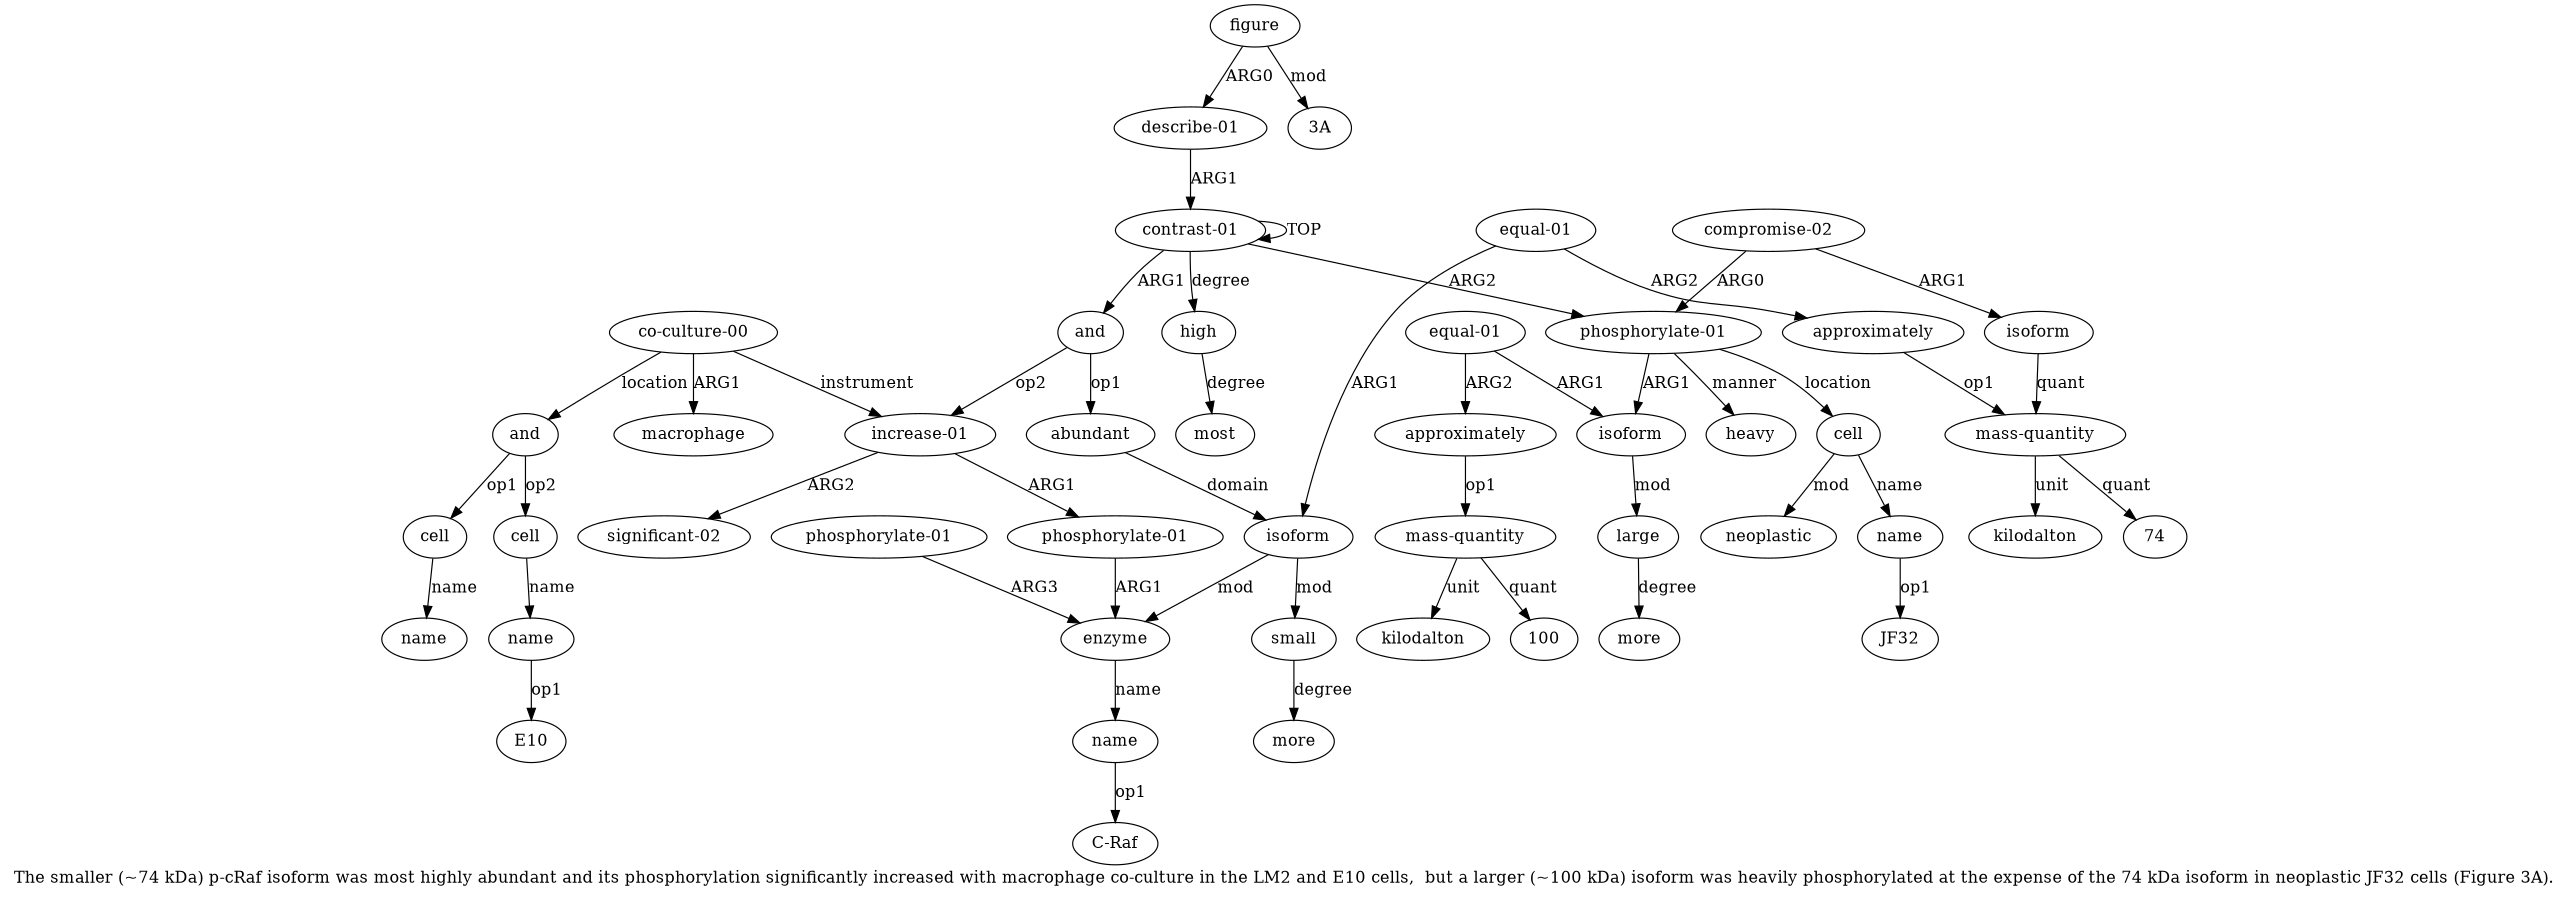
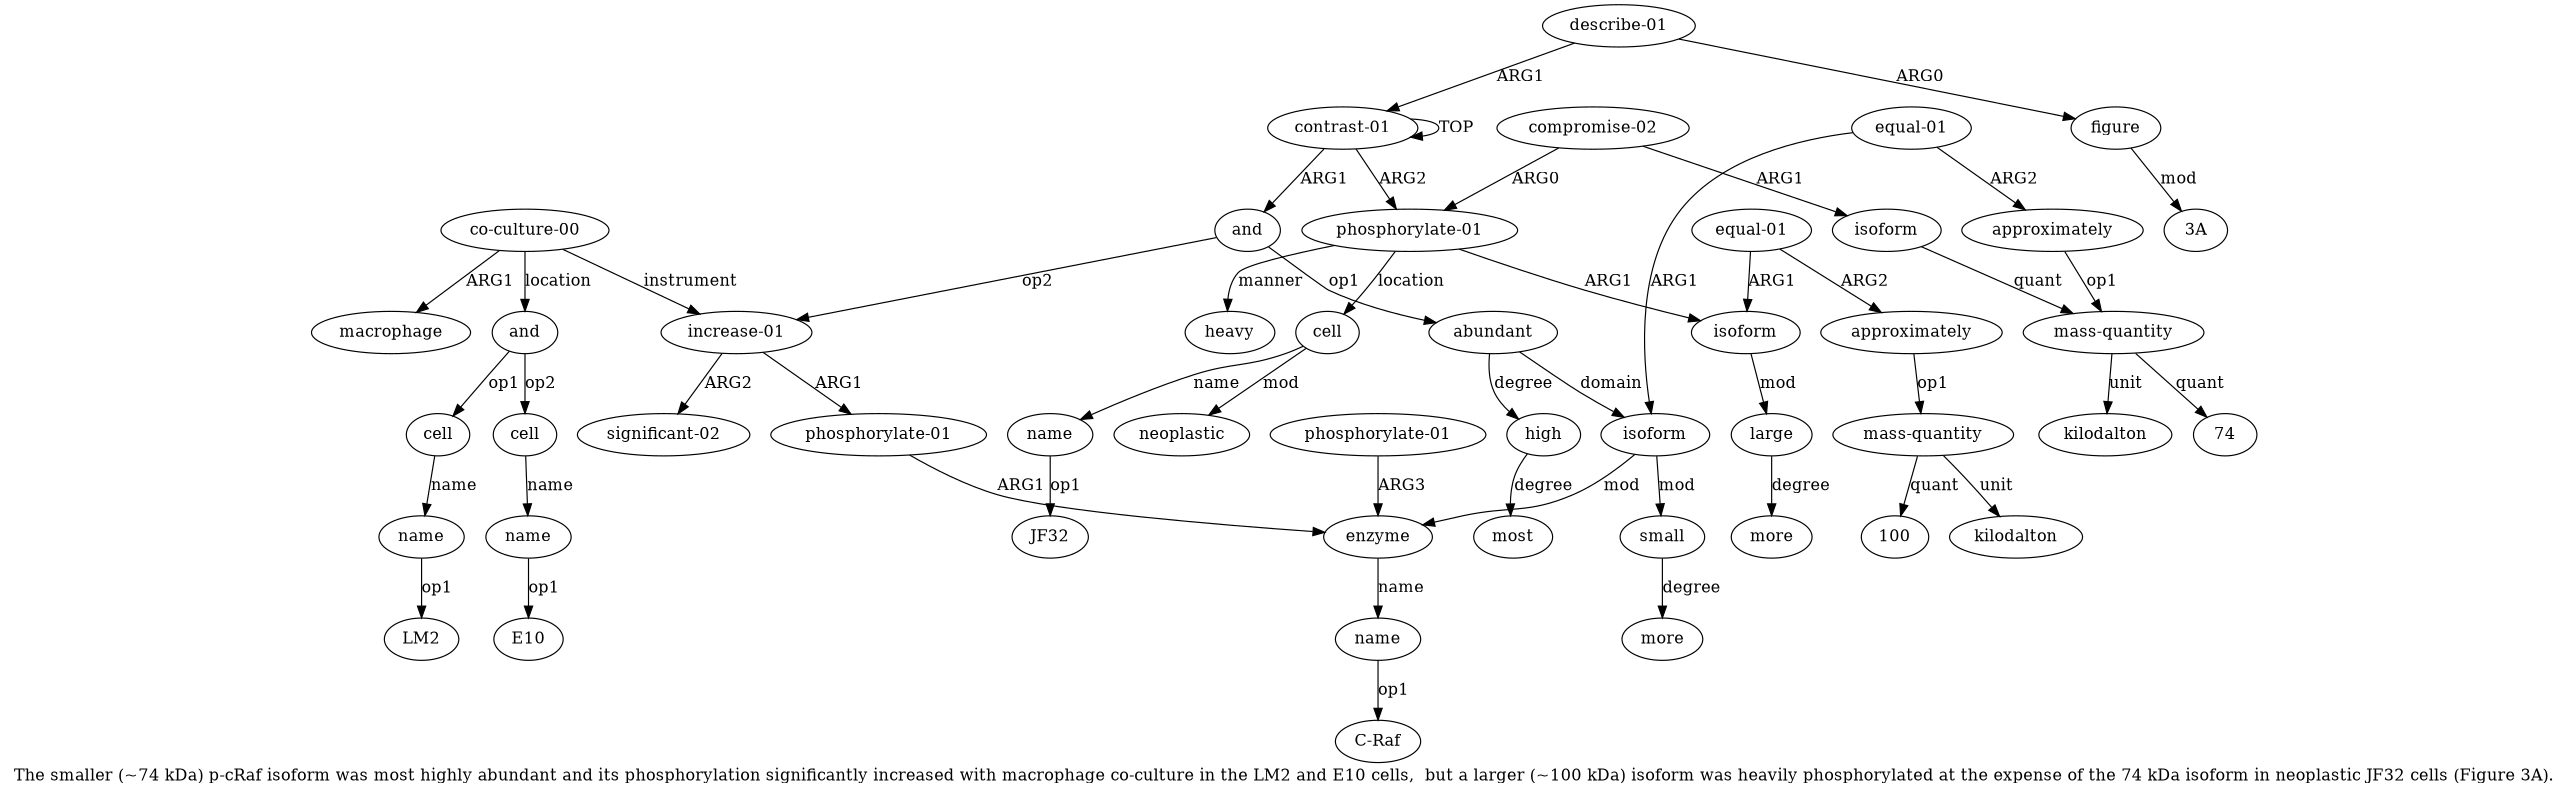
edge "figure" -> "describe-01": reversed
edge "contrast-01" -> "high": now "abundant" -> "high"
node "LM2": added
